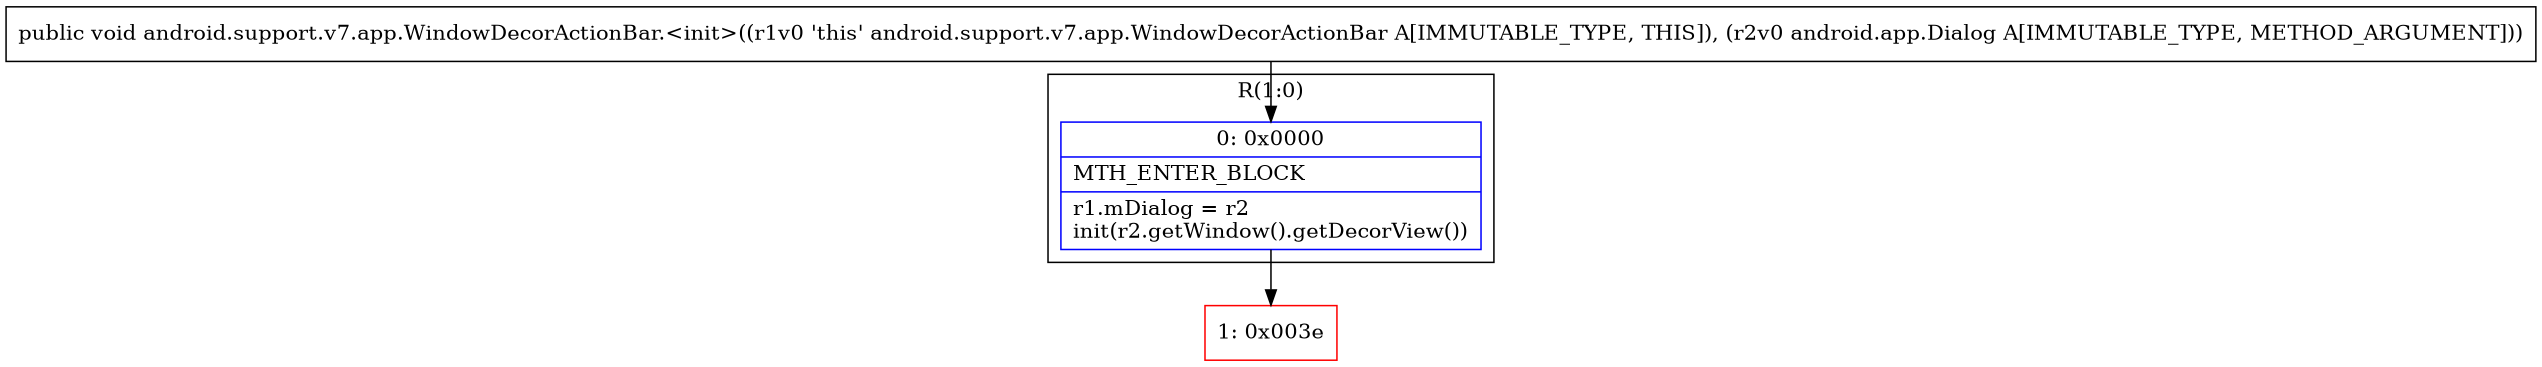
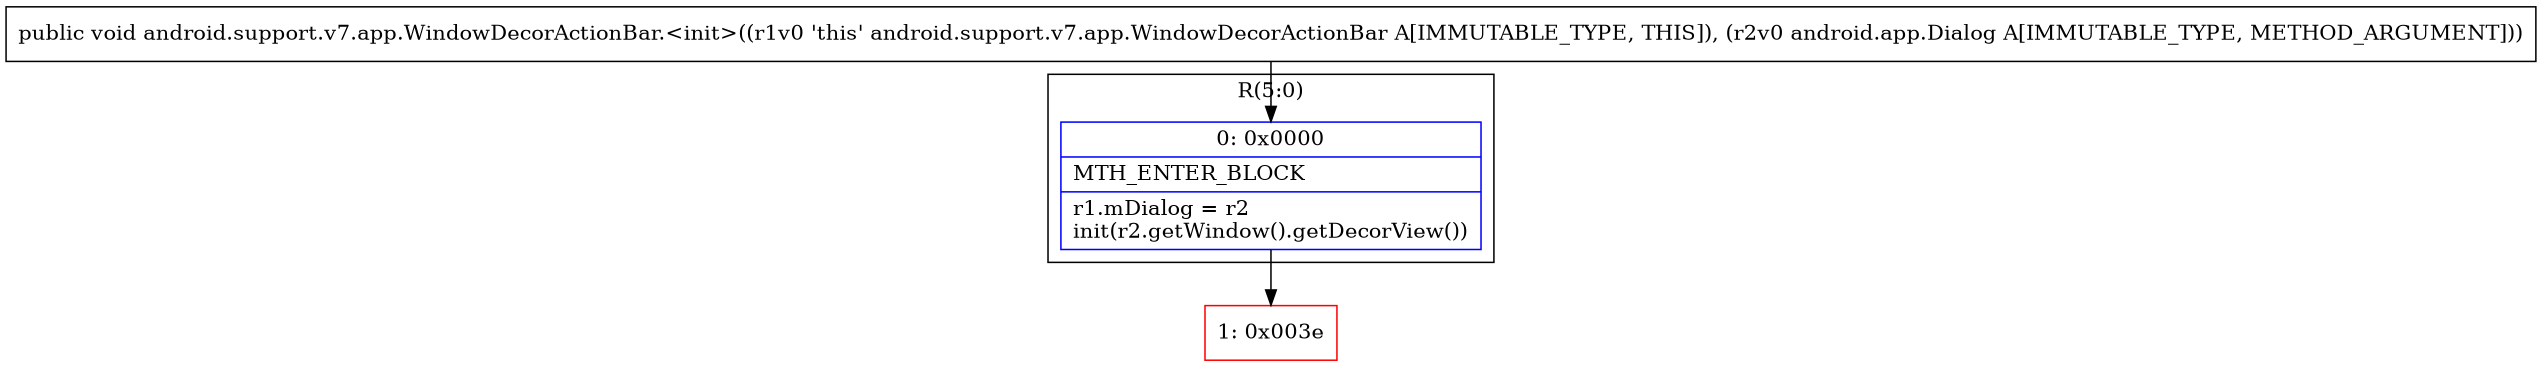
cluster "R(1:0)": label "R(1:0)" -> "R(5:0)"
